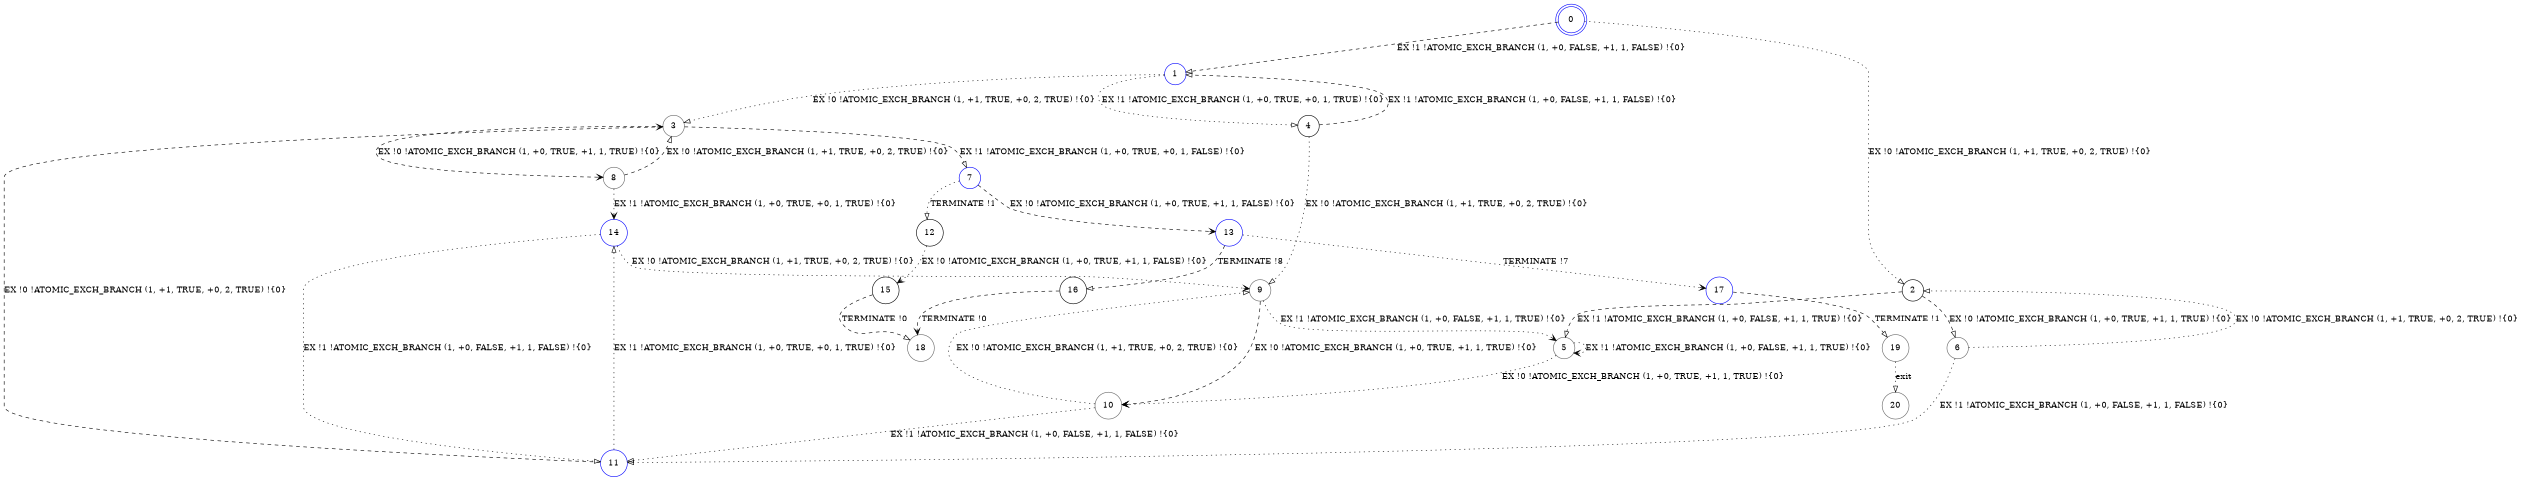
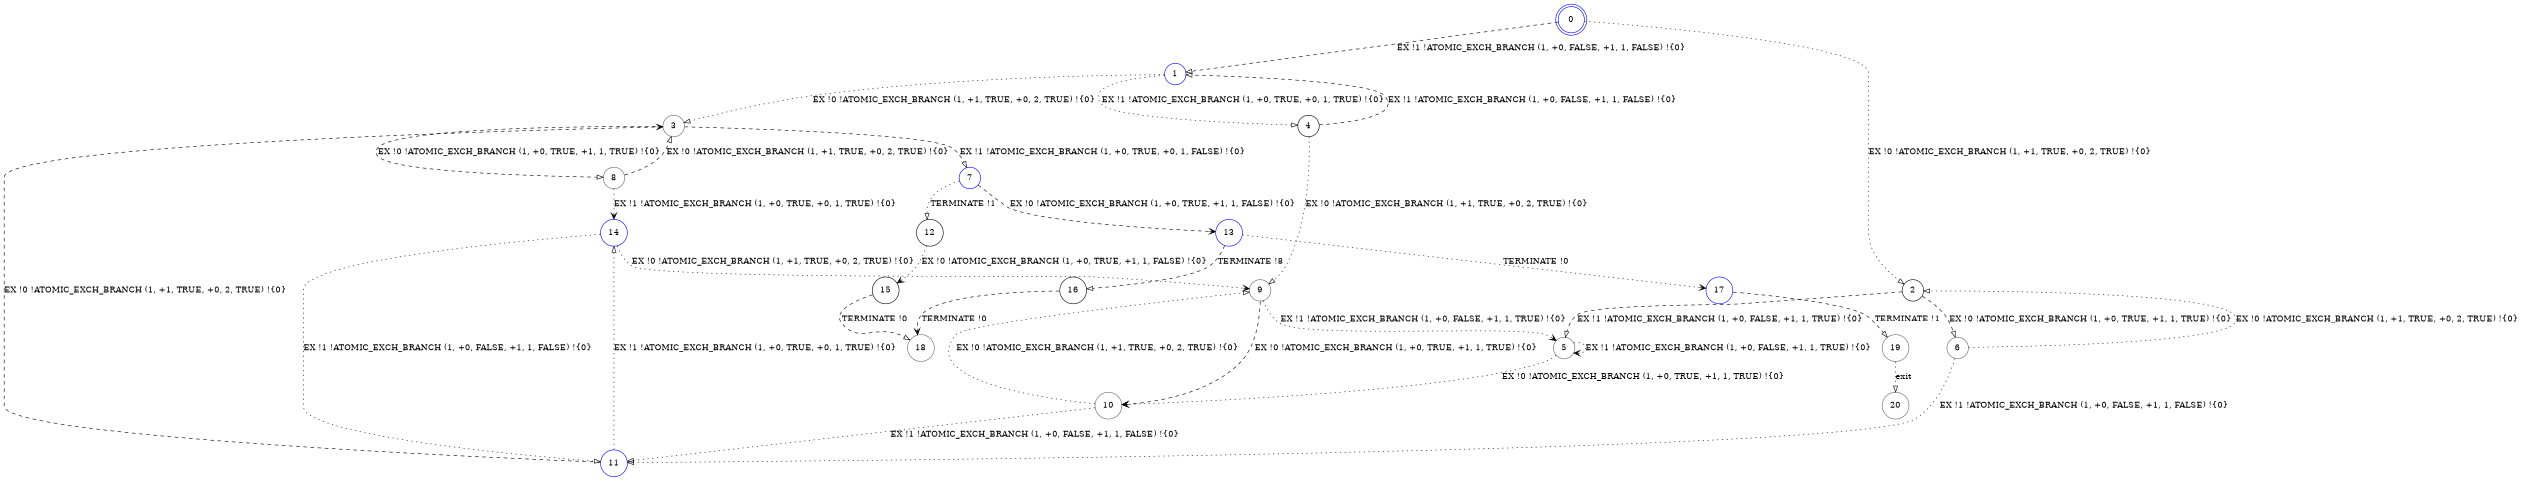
edge "3" -> "8": arrowhead vee -> onormal
edge "13" -> "17": label "TERMINATE !7" -> "TERMINATE !0"
